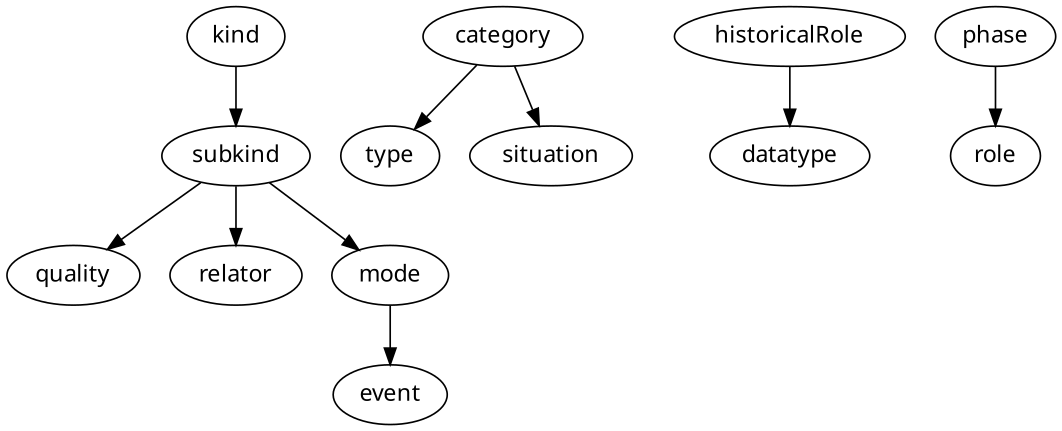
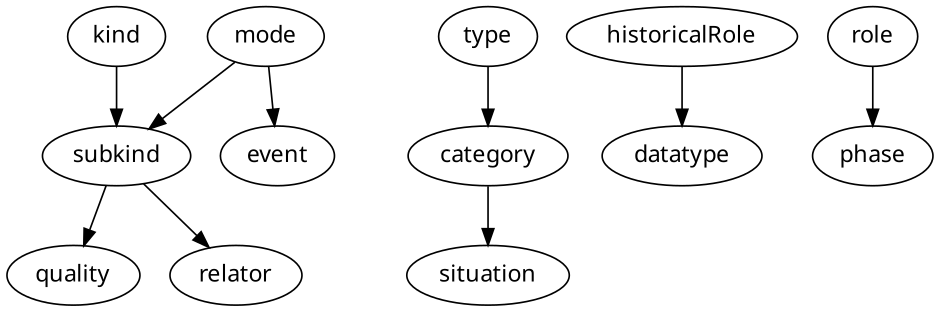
edge "phase" -> "role": reversed
edge "category" -> "type": reversed
edge "subkind" -> "mode": reversed
